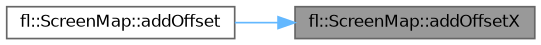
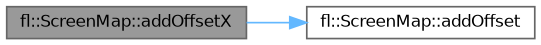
edge "fl::ScreenMap::addOffset" -> "fl::ScreenMap::addOffsetX": reversed
